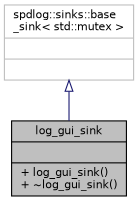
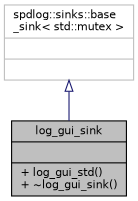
node "log_gui_sink": text "+ log_gui_sink()" -> "+ log_gui_std()"
